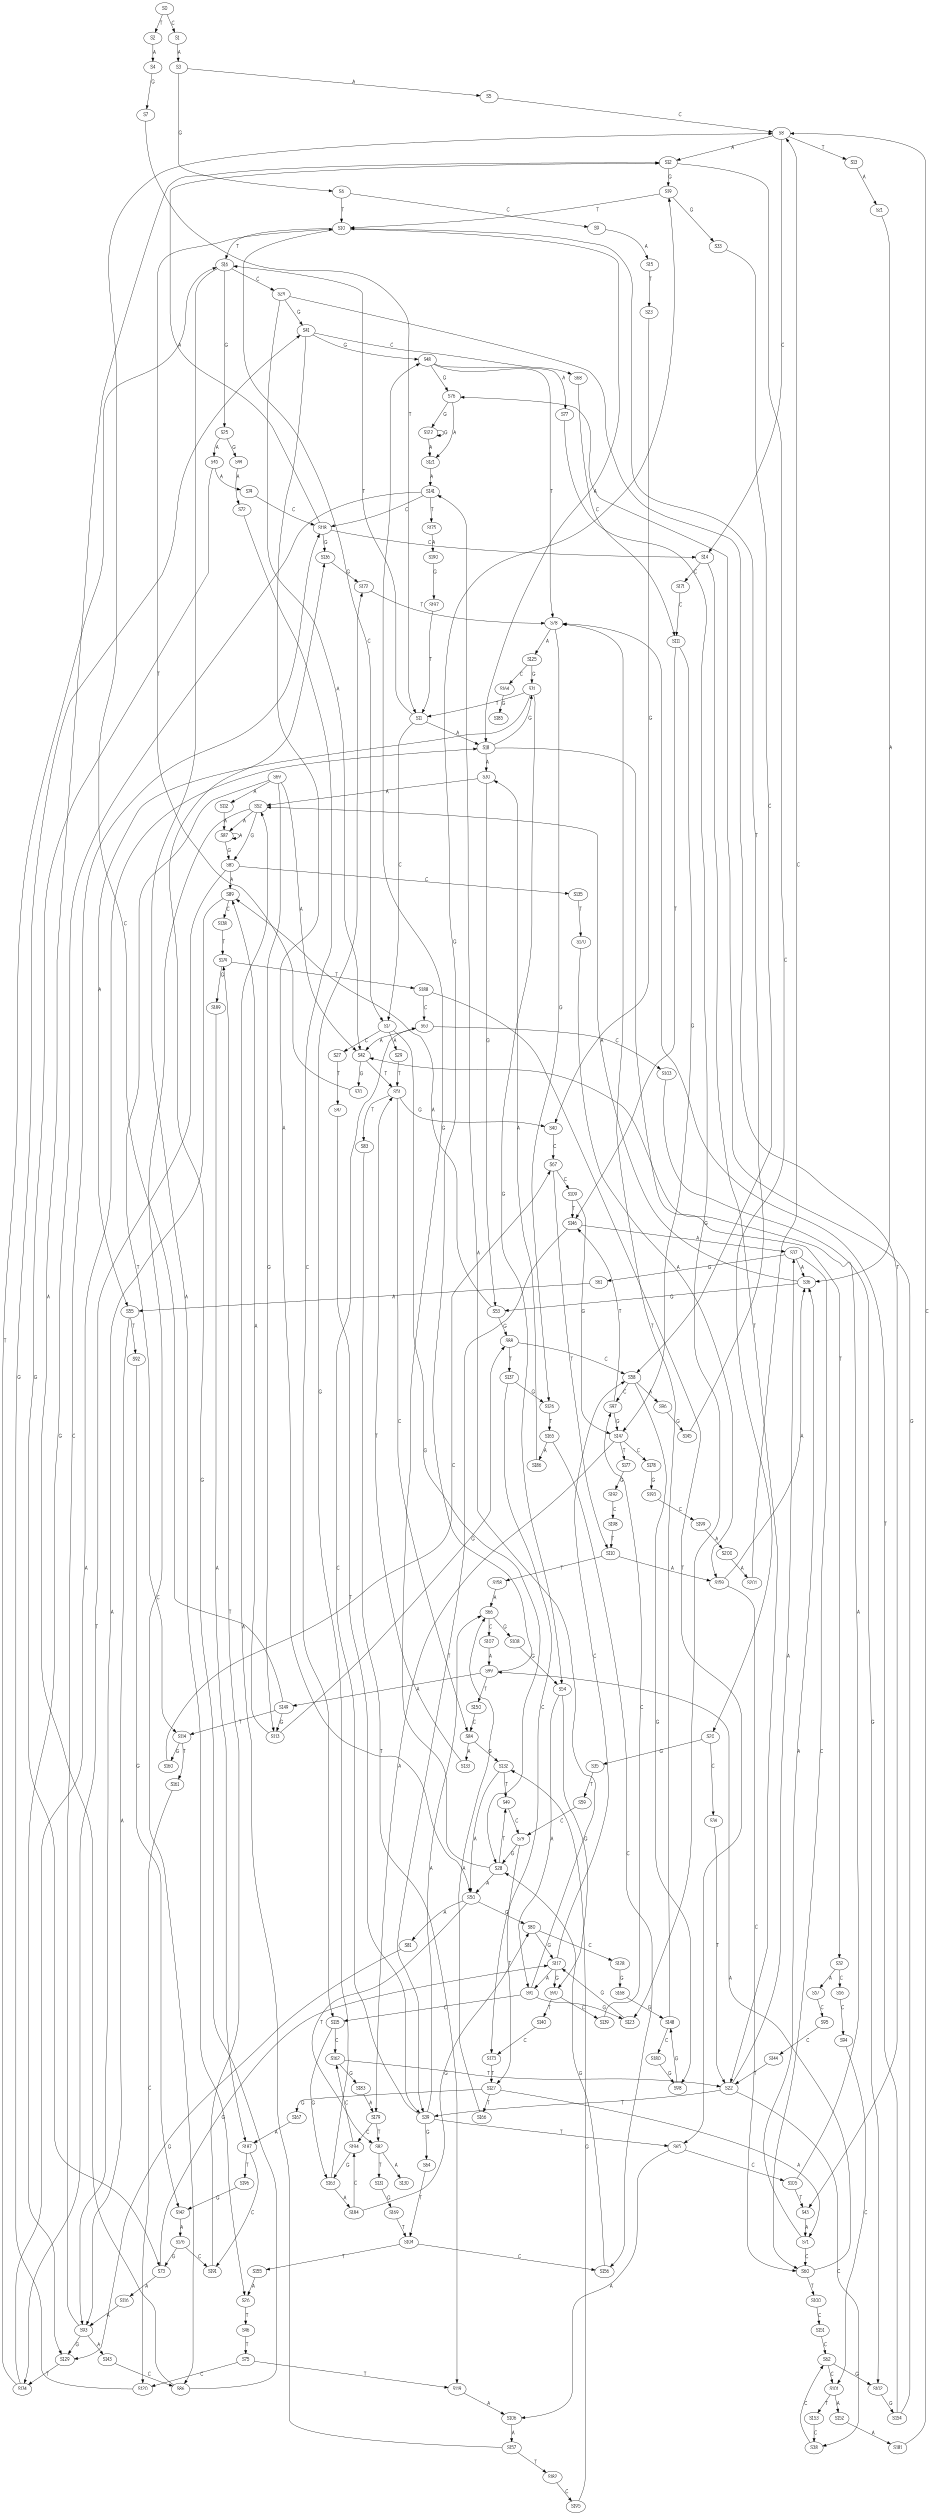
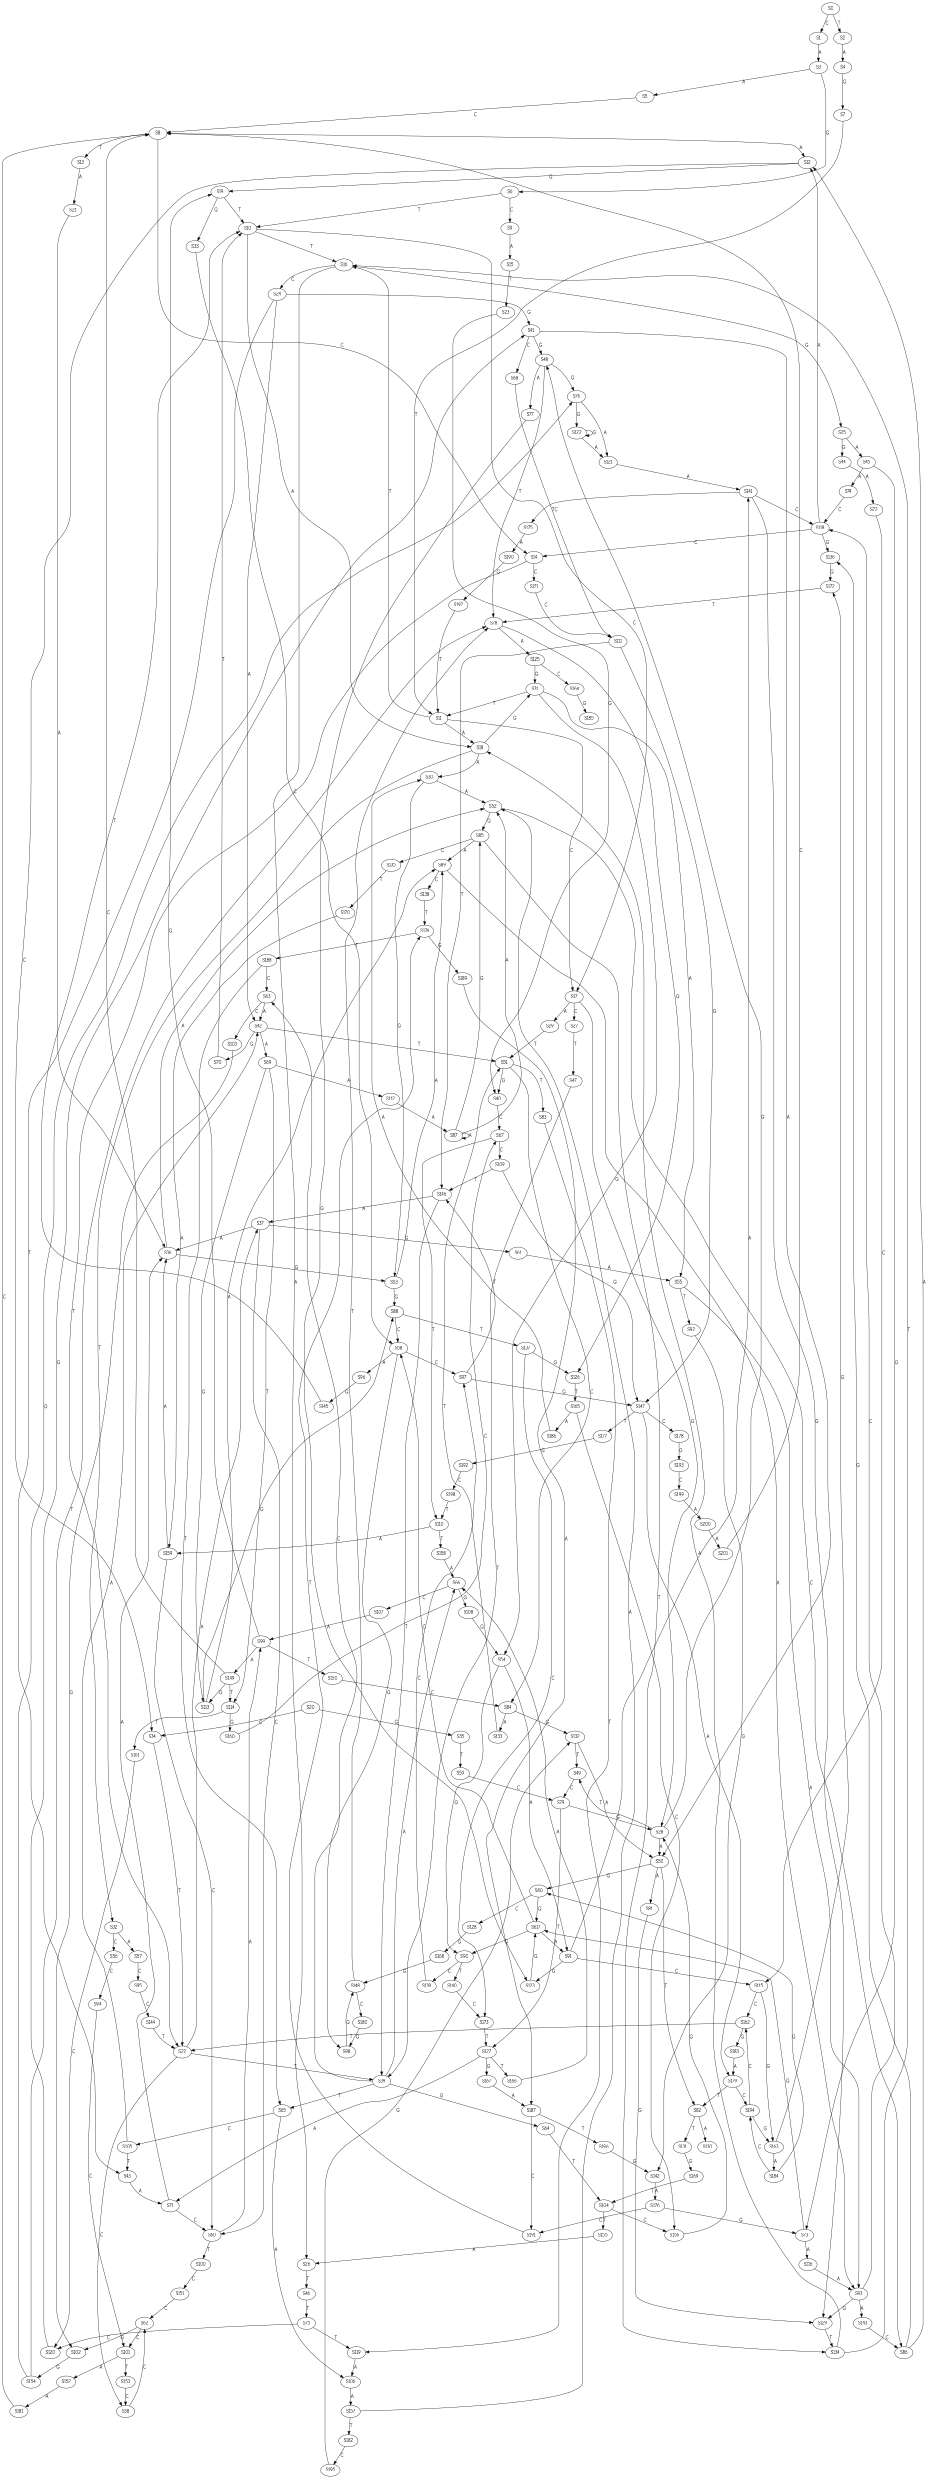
edge "S52" -> "S87": reversed
edge "S69" -> "S42": reversed
edge "S12" -> "S20": now "S12" -> "S34"
node "S117": label "S117" -> "S617"
